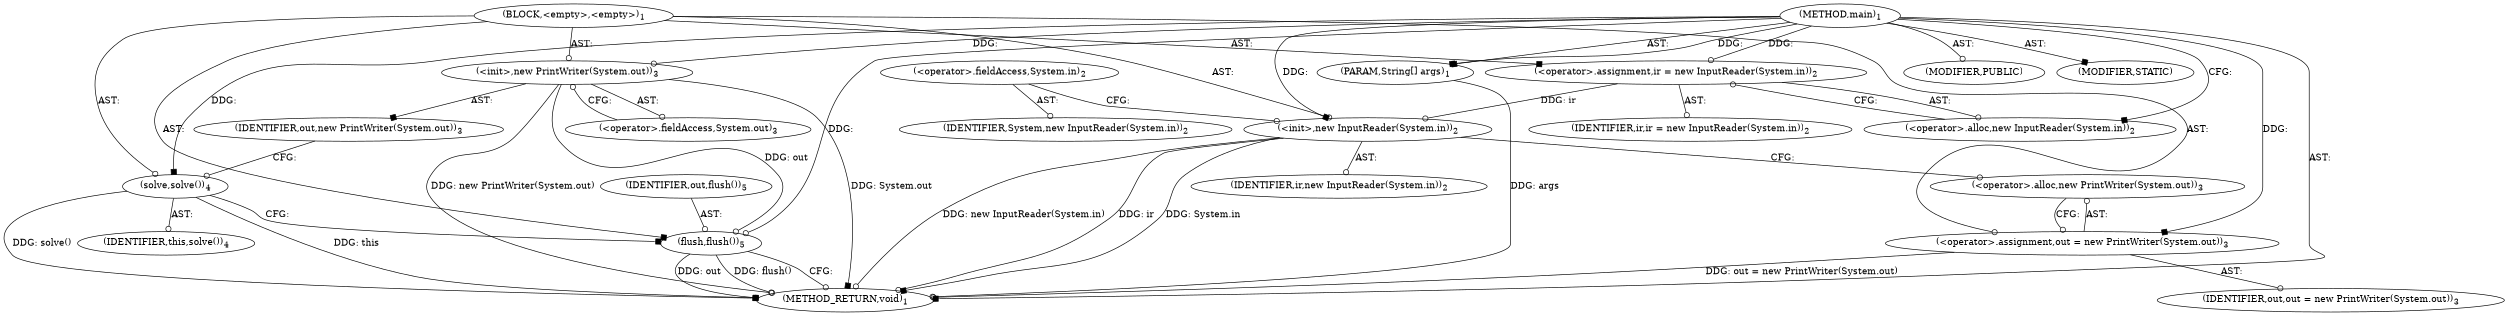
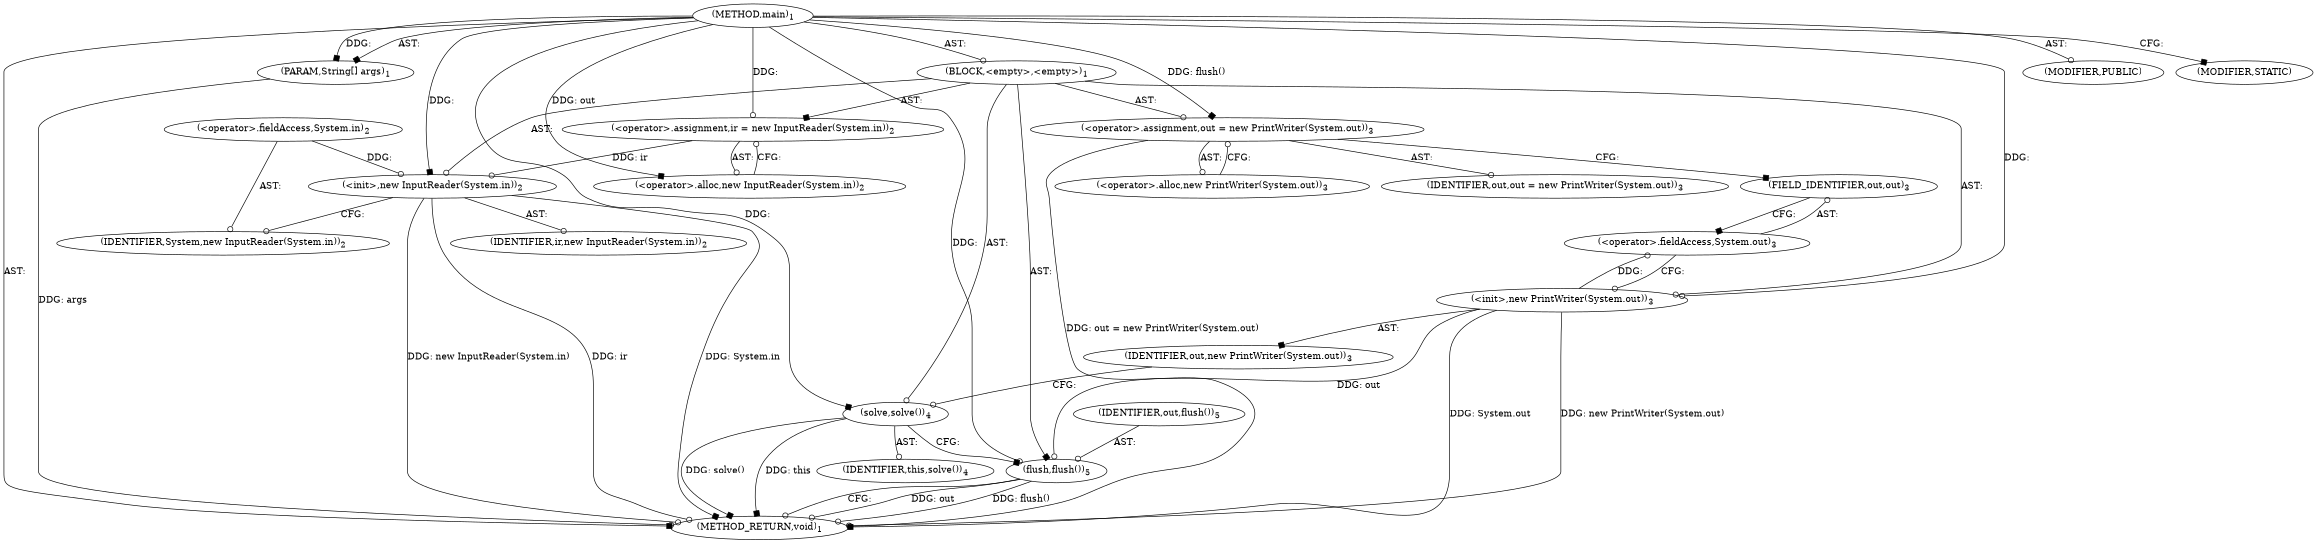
edge "(METHOD,main)" -> "(BLOCK,<empty>,<empty>)": added, label "AST:"
edge "(METHOD,main)" -> "(MODIFIER,STATIC)": label "AST: " -> "CFG: "
edge "(METHOD,main)" -> "(<operator>.alloc,new InputReader(System.in))": label "CFG: " -> "DDG: out"
edge "(<init>,new PrintWriter(System.out))" -> "(<operator>.fieldAccess,System.out)": label "AST: " -> "DDG: "
edge "(<operator>.fieldAccess,System.in)" -> "(<init>,new InputReader(System.in))": label "CFG: " -> "DDG: "
node "(IDENTIFIER,ir,ir = new InputReader(System.in))": removed
edge "(METHOD,main)" -> "(<operator>.assignment,out = new PrintWriter(System.out))": label "DDG: " -> "DDG: flush()"
edge "(<init>,new InputReader(System.in))" -> "(<operator>.alloc,new PrintWriter(System.out))": now "(<init>,new InputReader(System.in))" -> "(IDENTIFIER,System,new InputReader(System.in))"
node "(FIELD_IDENTIFIER,out,out)": added
